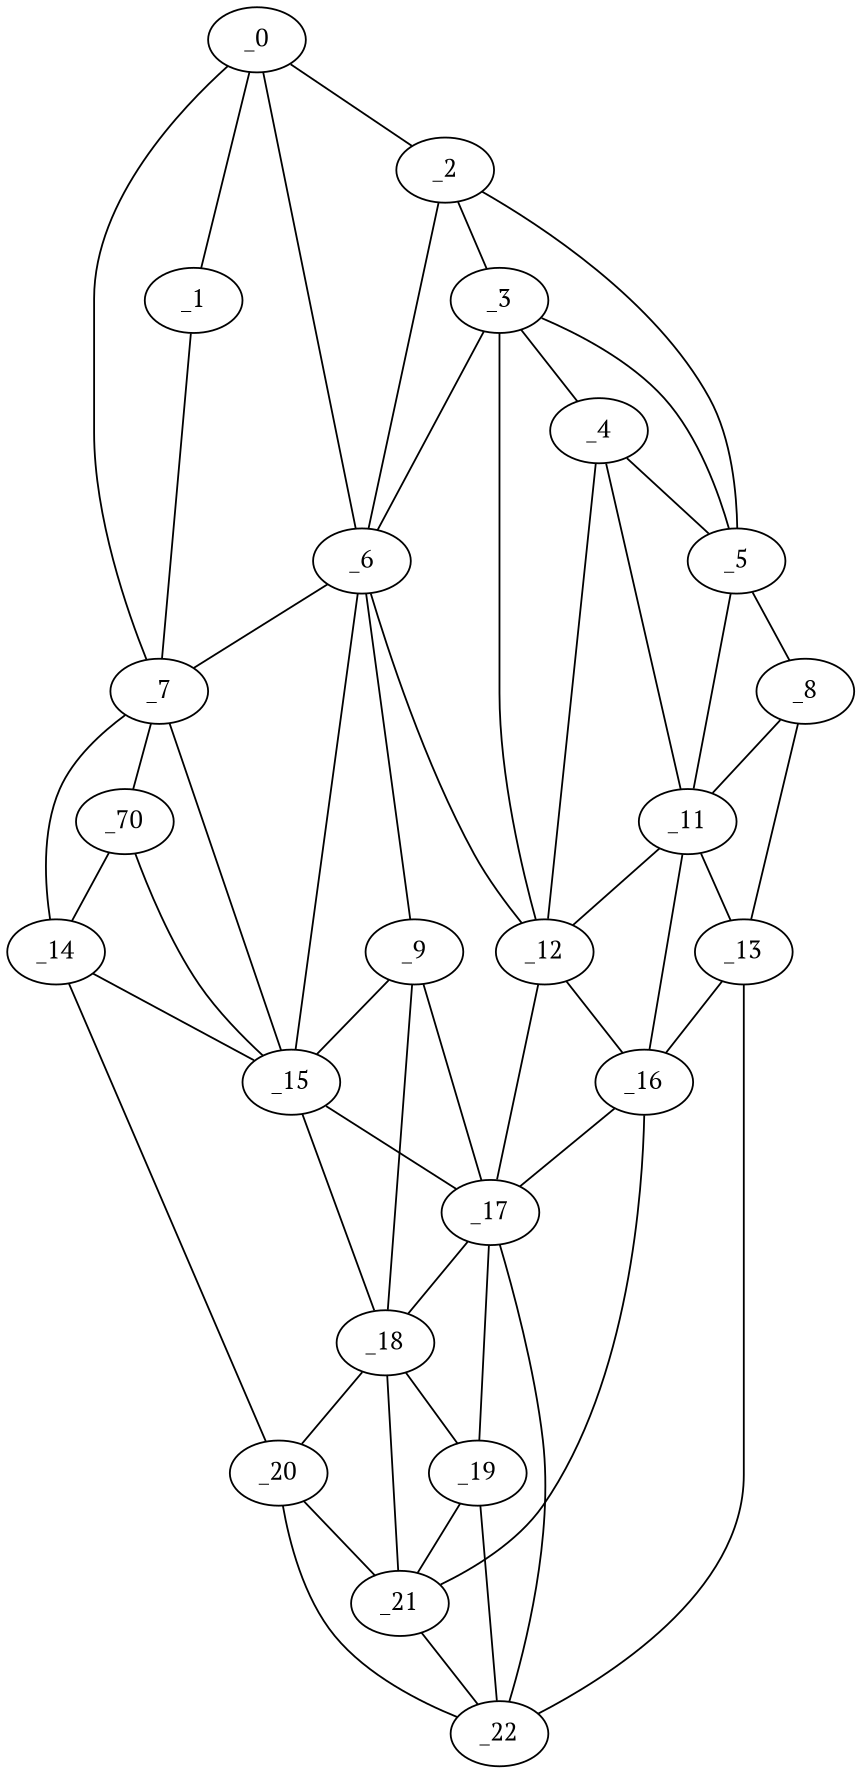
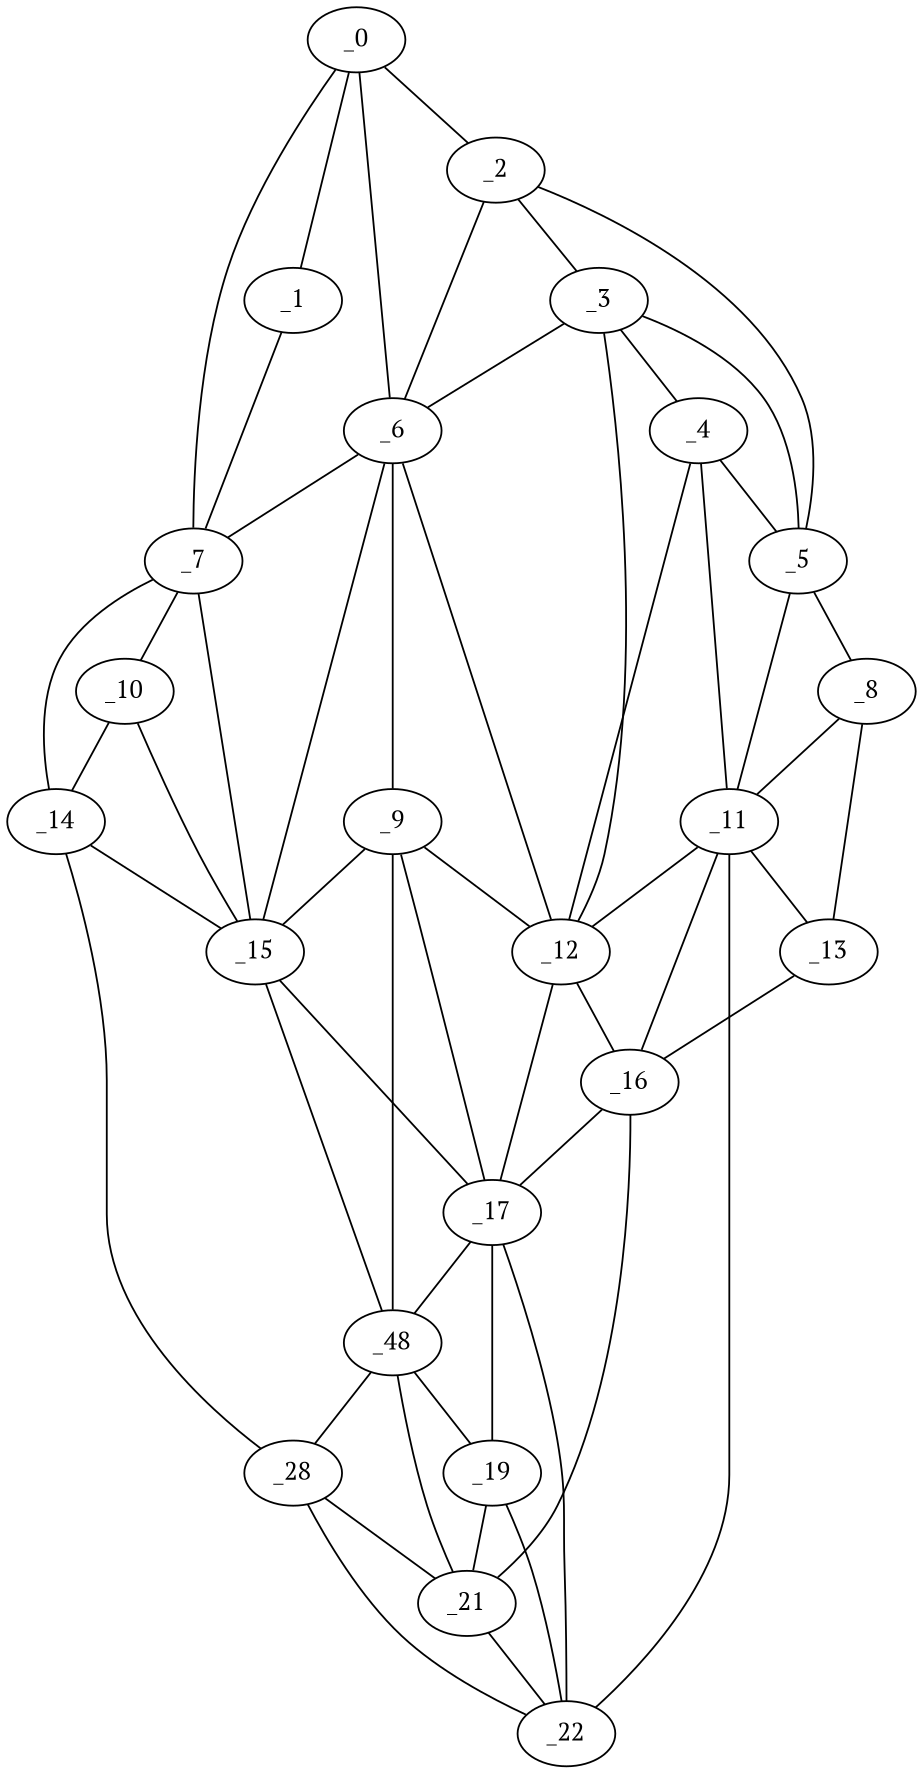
node "_70": label "_70" -> "_10"
edge "_9" -- "_12": added
node "_18": label "_18" -> "_48"
edge "_13" -- "_22": now "_11" -- "_22"
node "_20": label "_20" -> "_28"
